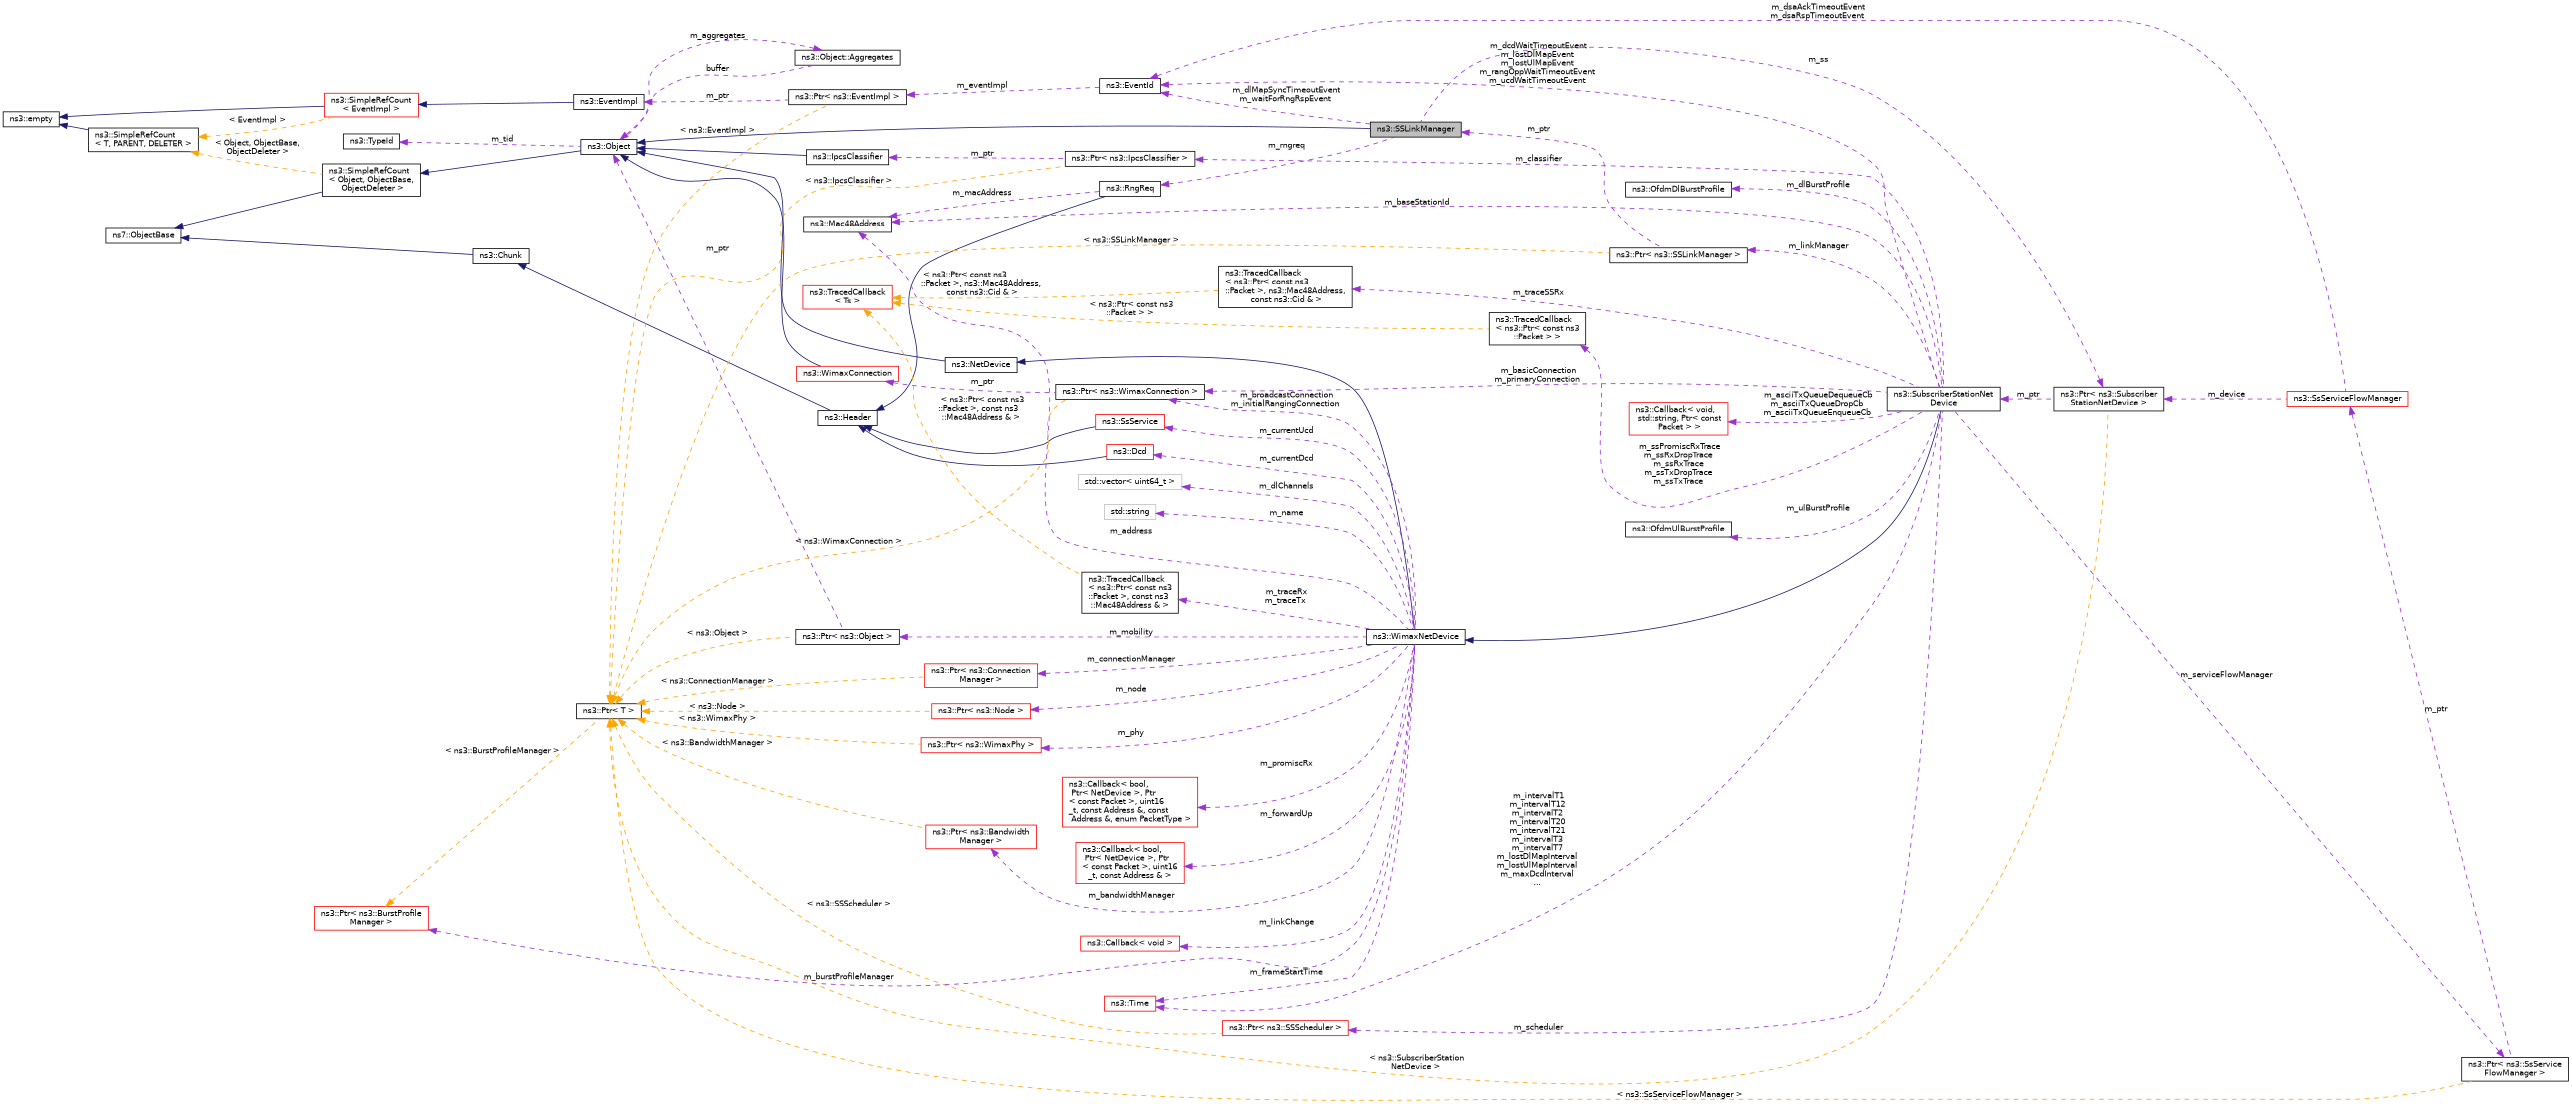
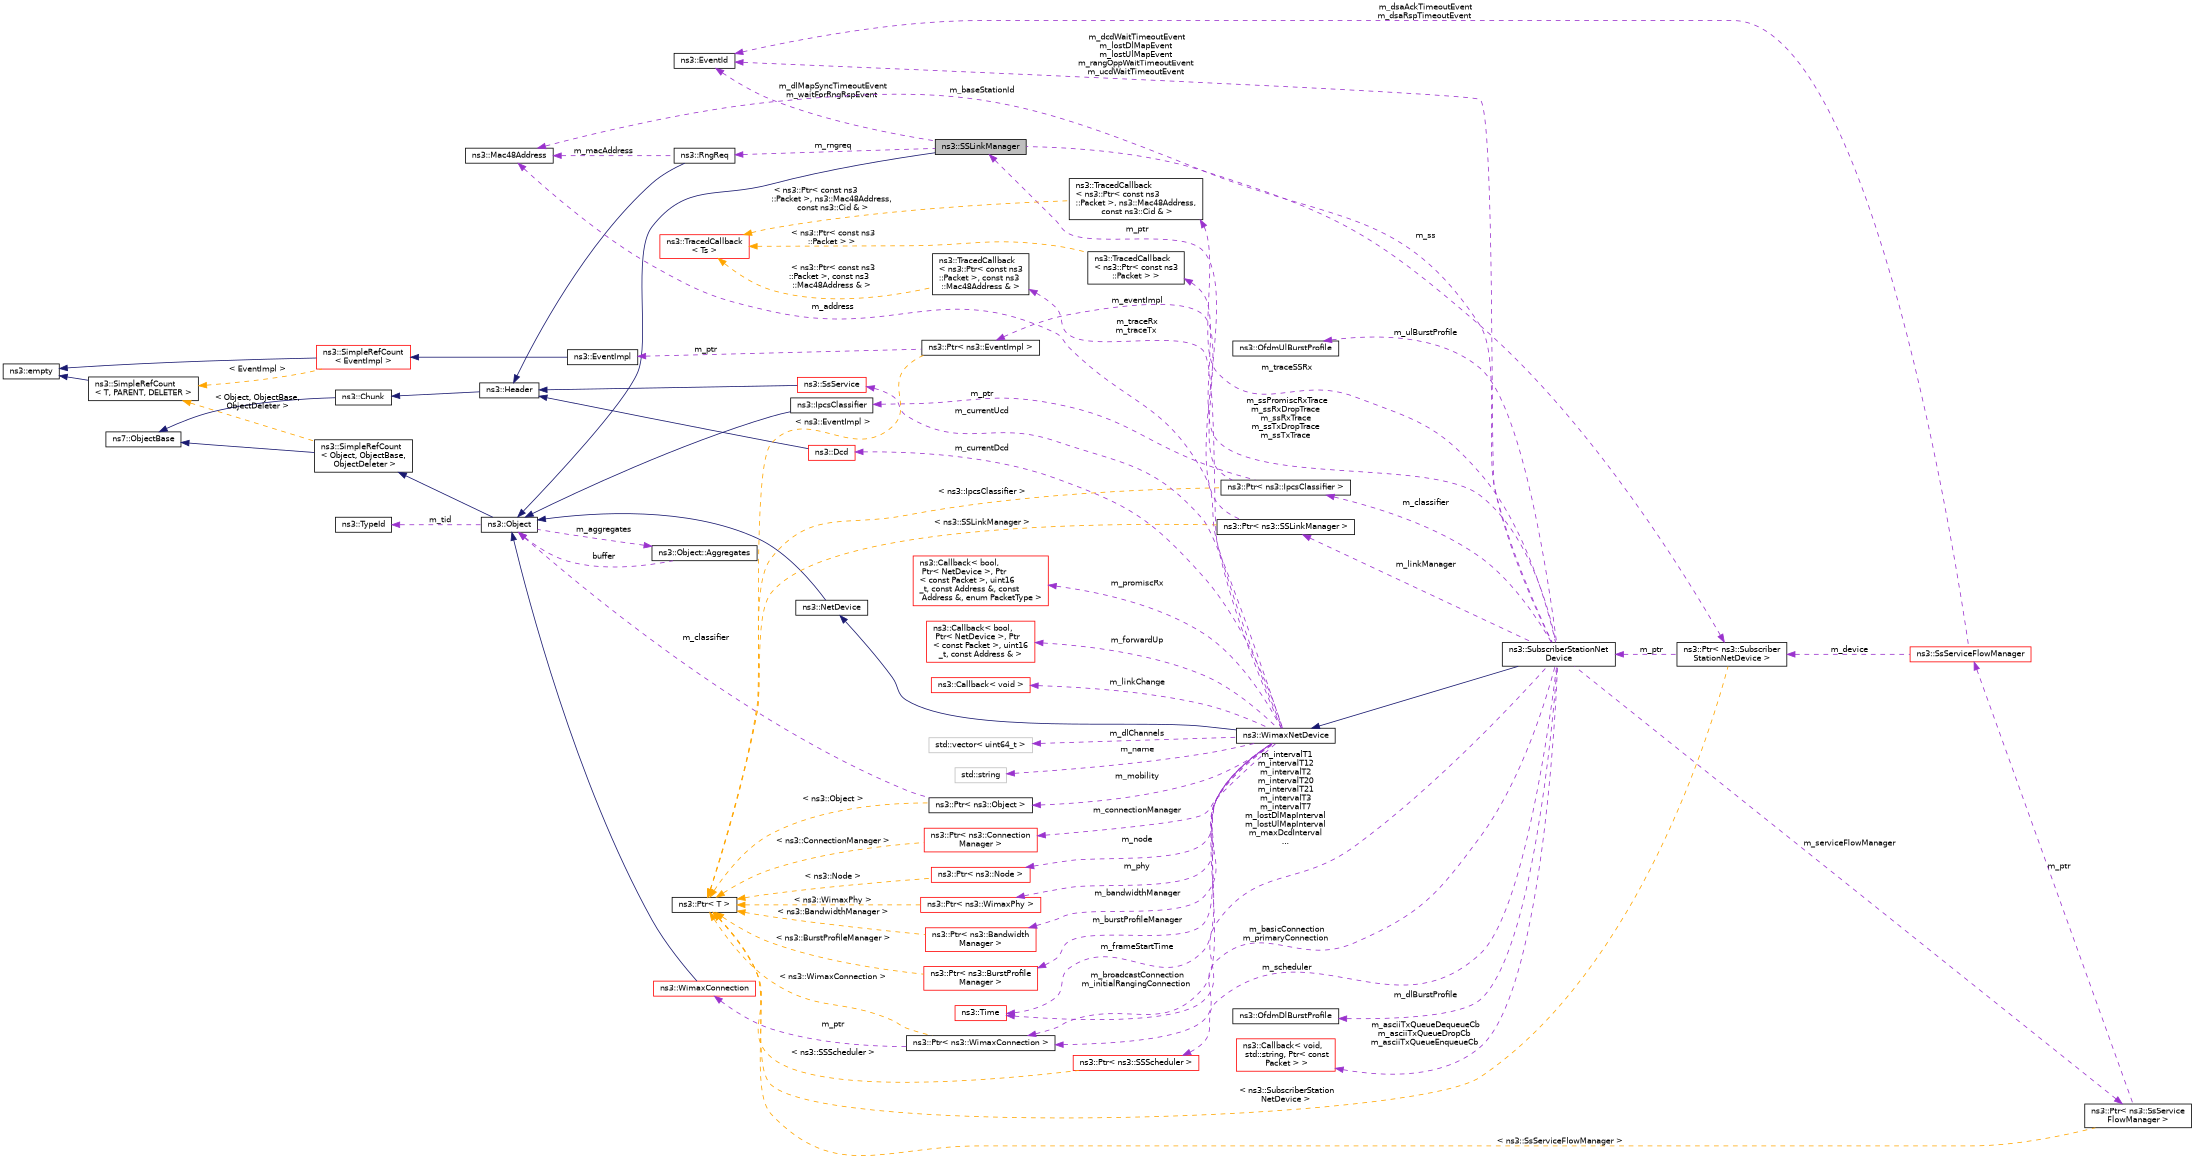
edge "ns3::EventId" -> "ns3::Ptr< ns3::EventImpl >": now "ns3::Ptr< ns3::IpcsClassifier >" -> "ns3::Ptr< ns3::EventImpl >"
edge "ns3::Ptr< ns3::Object >" -> "ns3::Object": label " m_ptr" -> " m_classifier"
edge "ns3::Ptr< T >" -> "ns3::Ptr< ns3::BurstProfile Manager >": reversed
